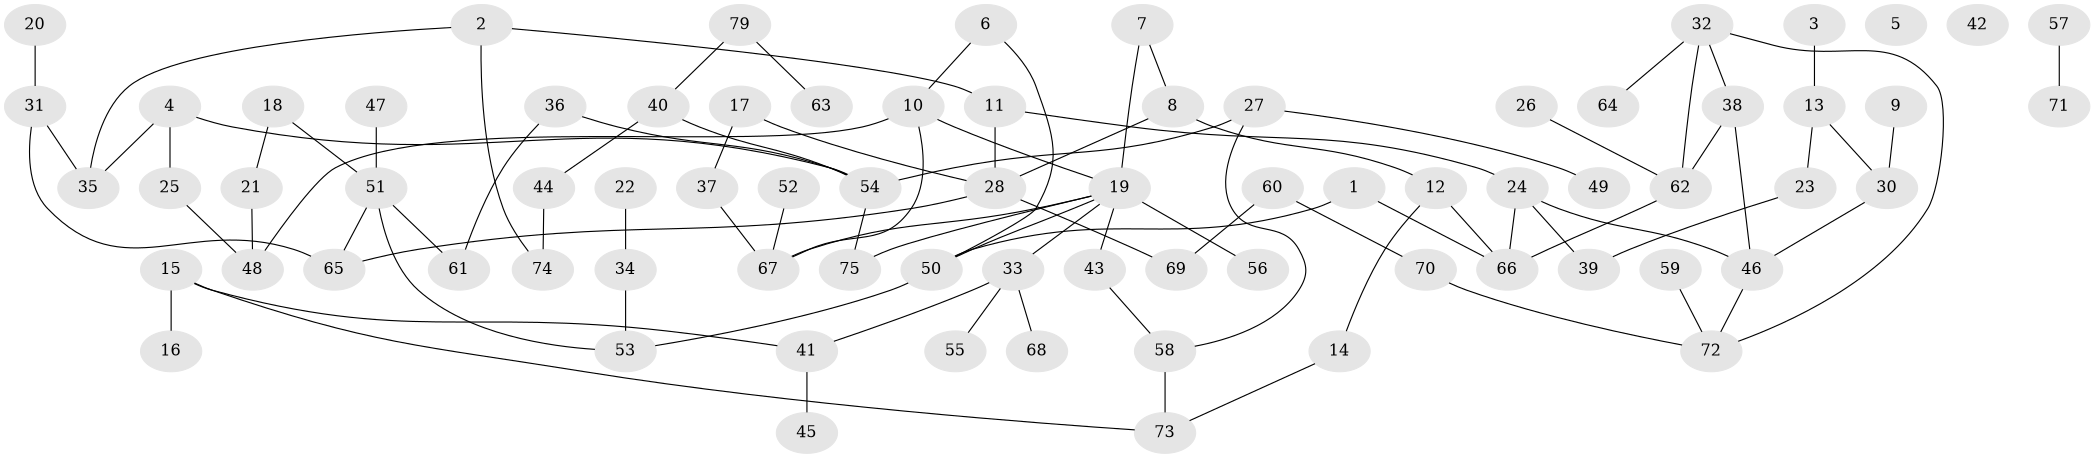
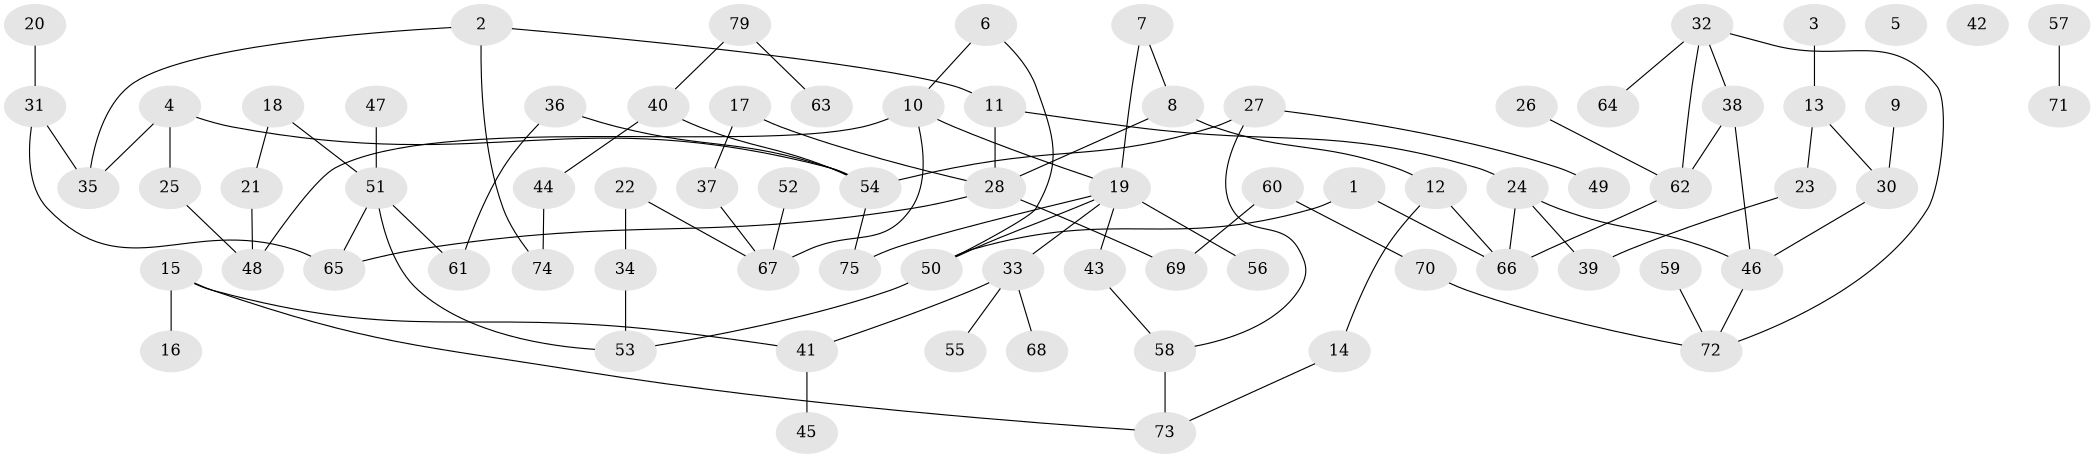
edge "19" -- "67": now "22" -- "67"
